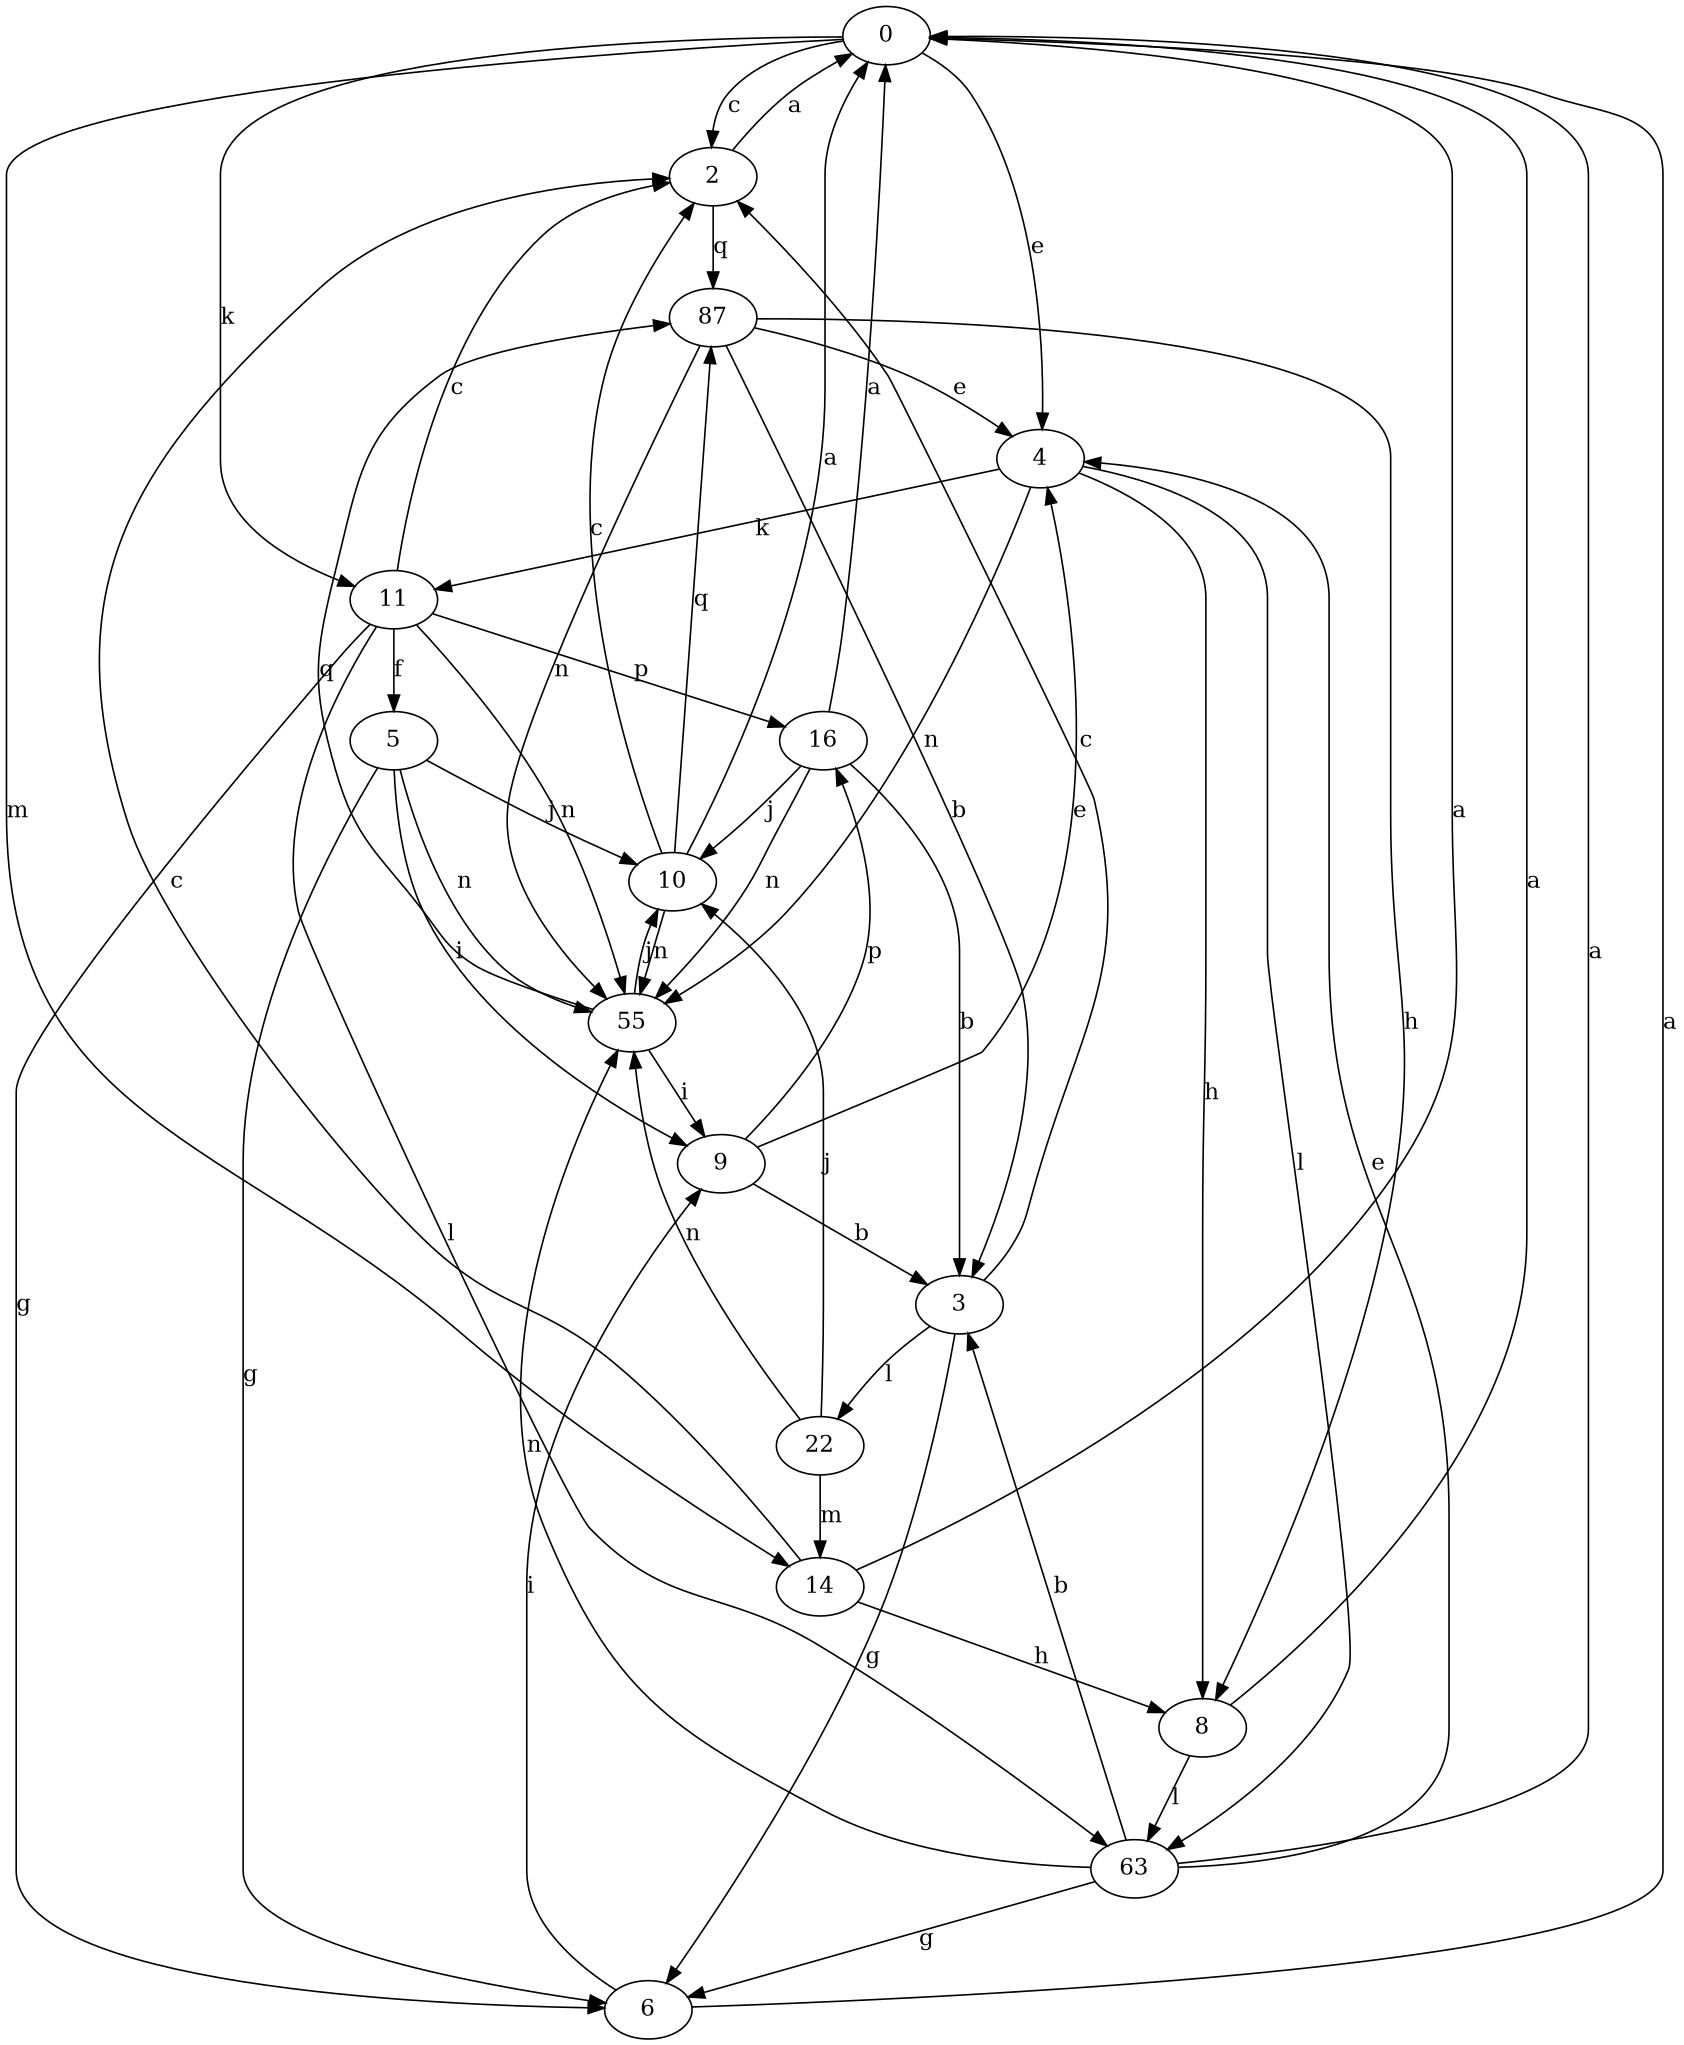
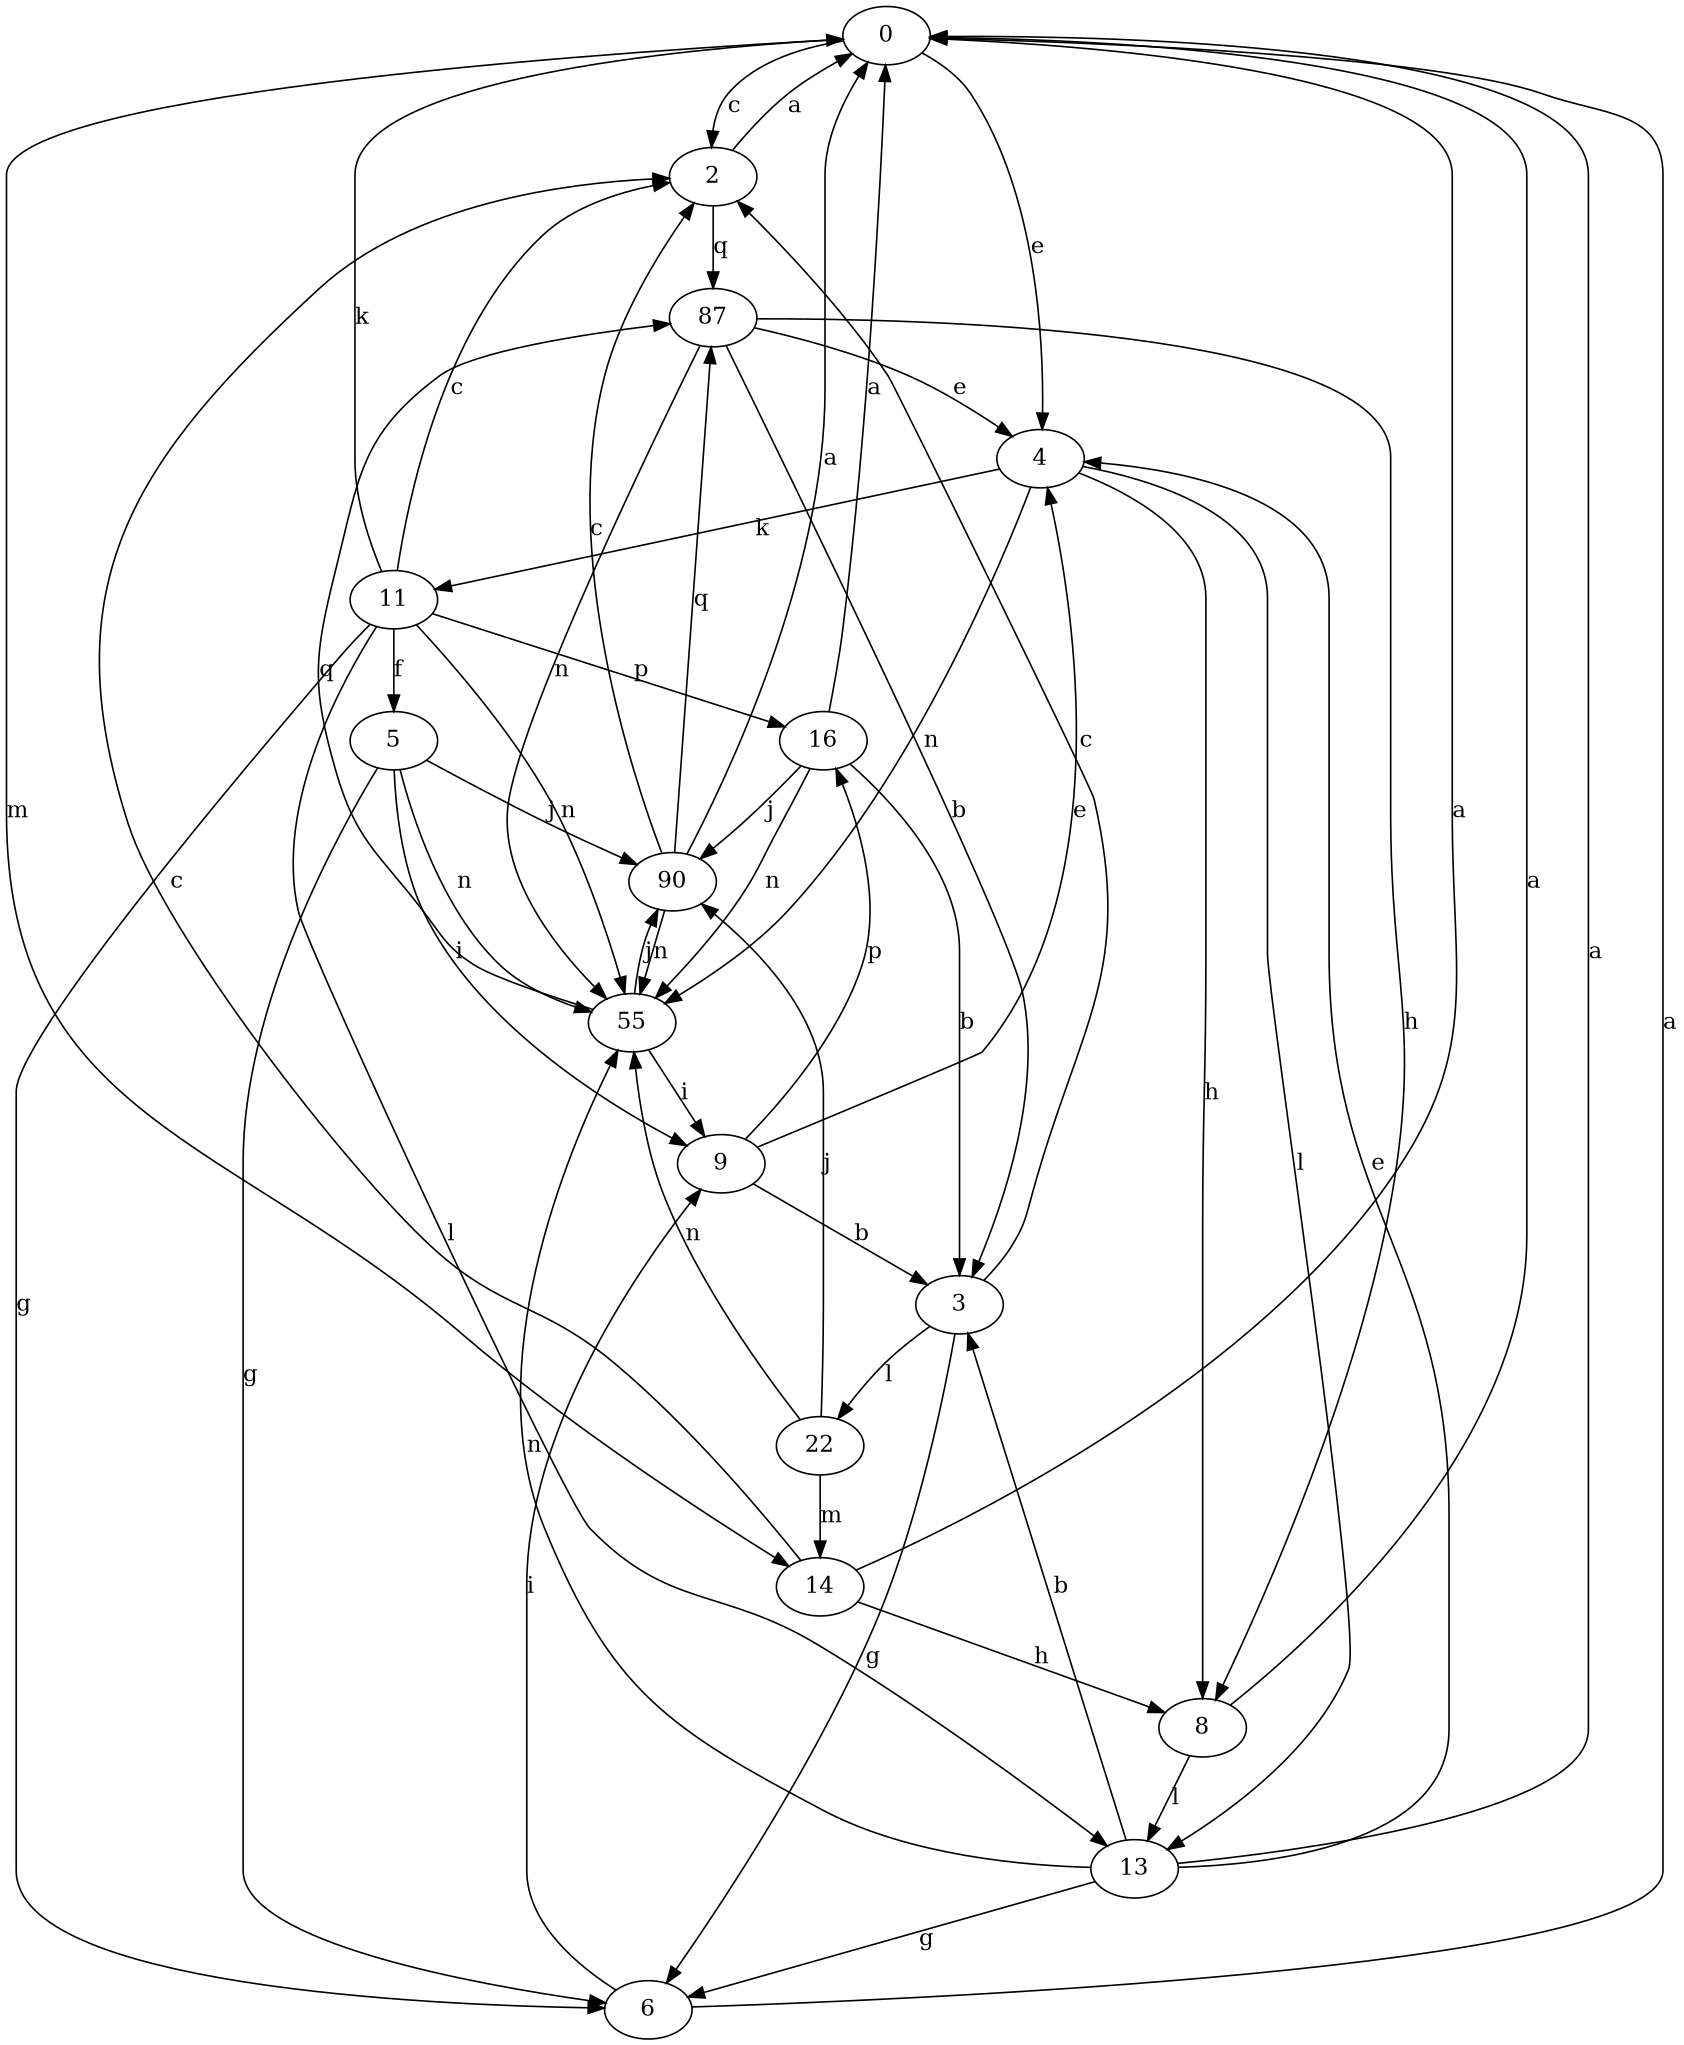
edge "0" -> "11": reversed
node "10": label "10" -> "90"
node "63": label "63" -> "13"
